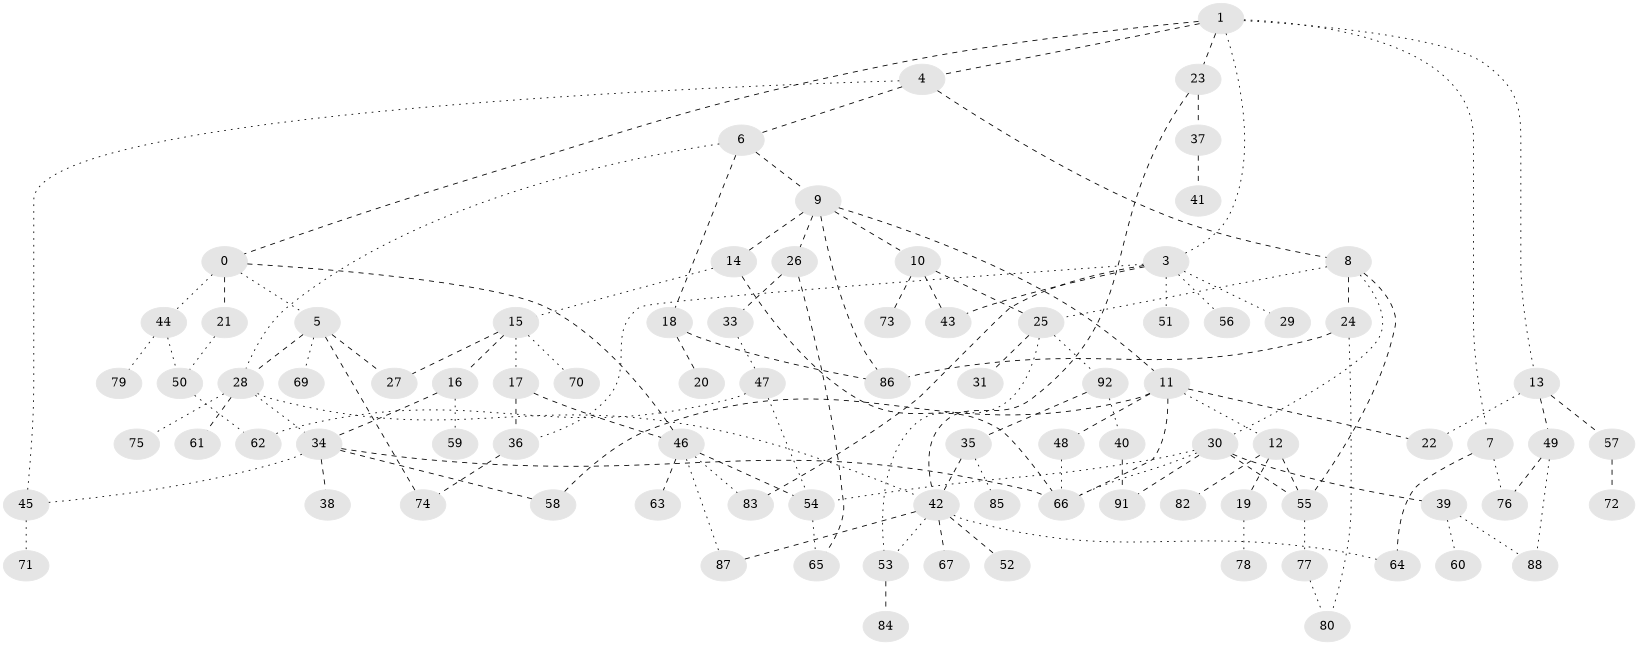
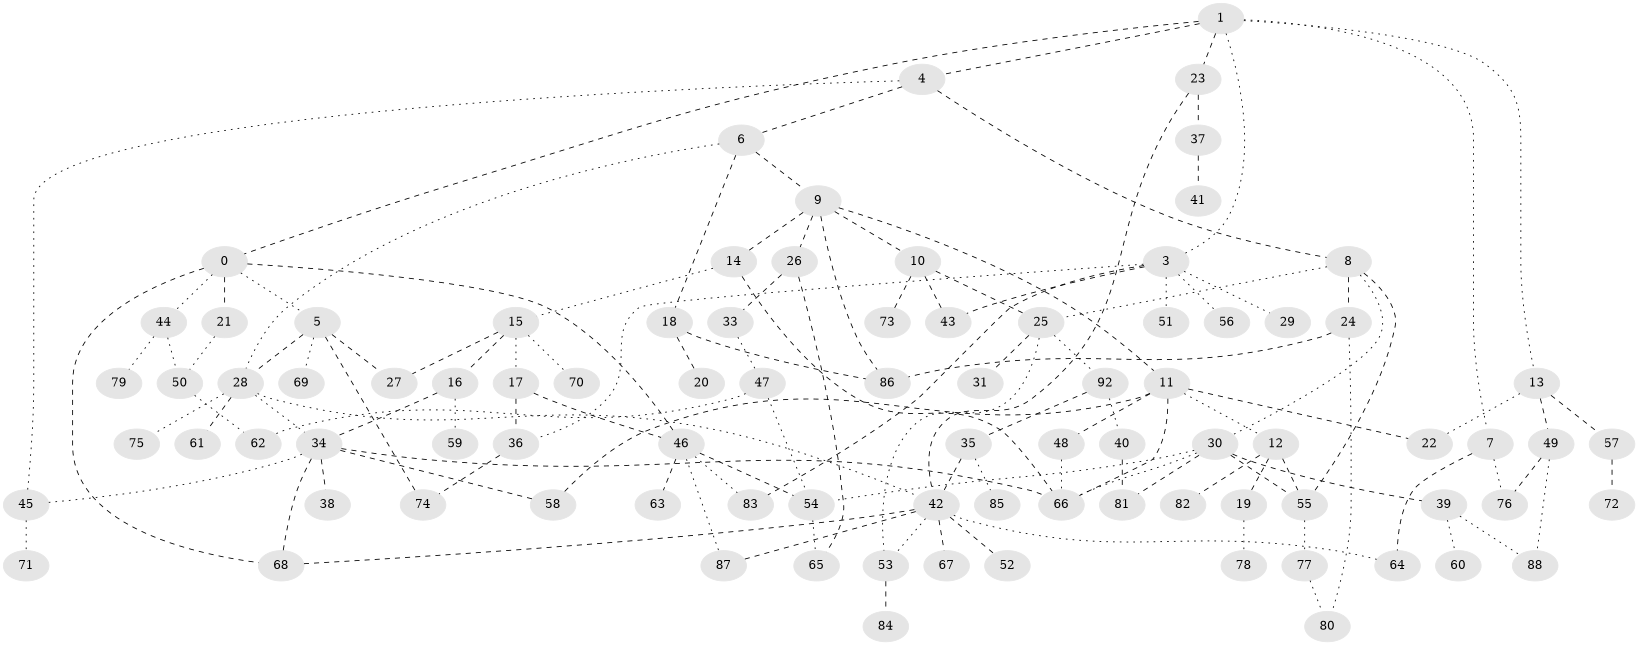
node "91": label "91" -> "81"
node "68": added
